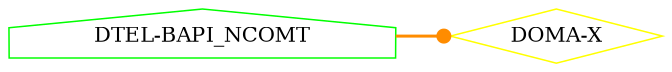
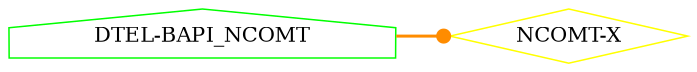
node "DOMA-X": label "DOMA-X" -> "NCOMT-X"
